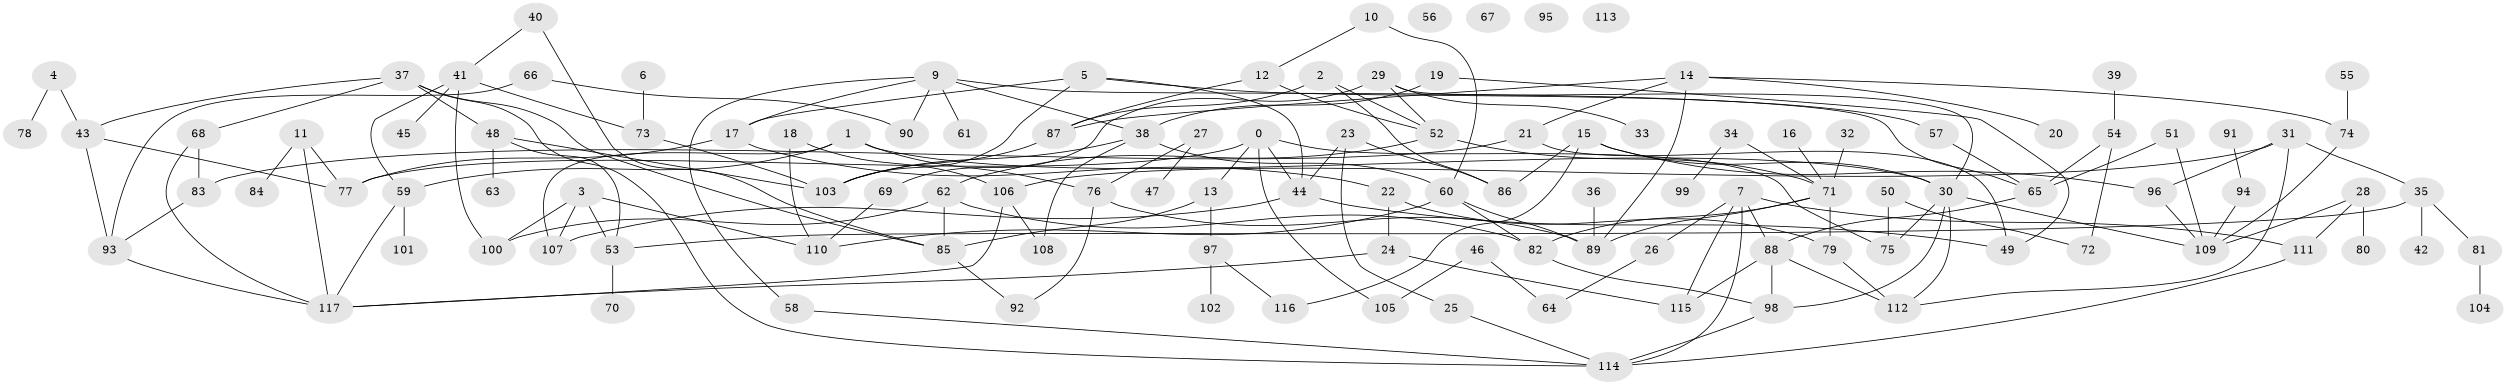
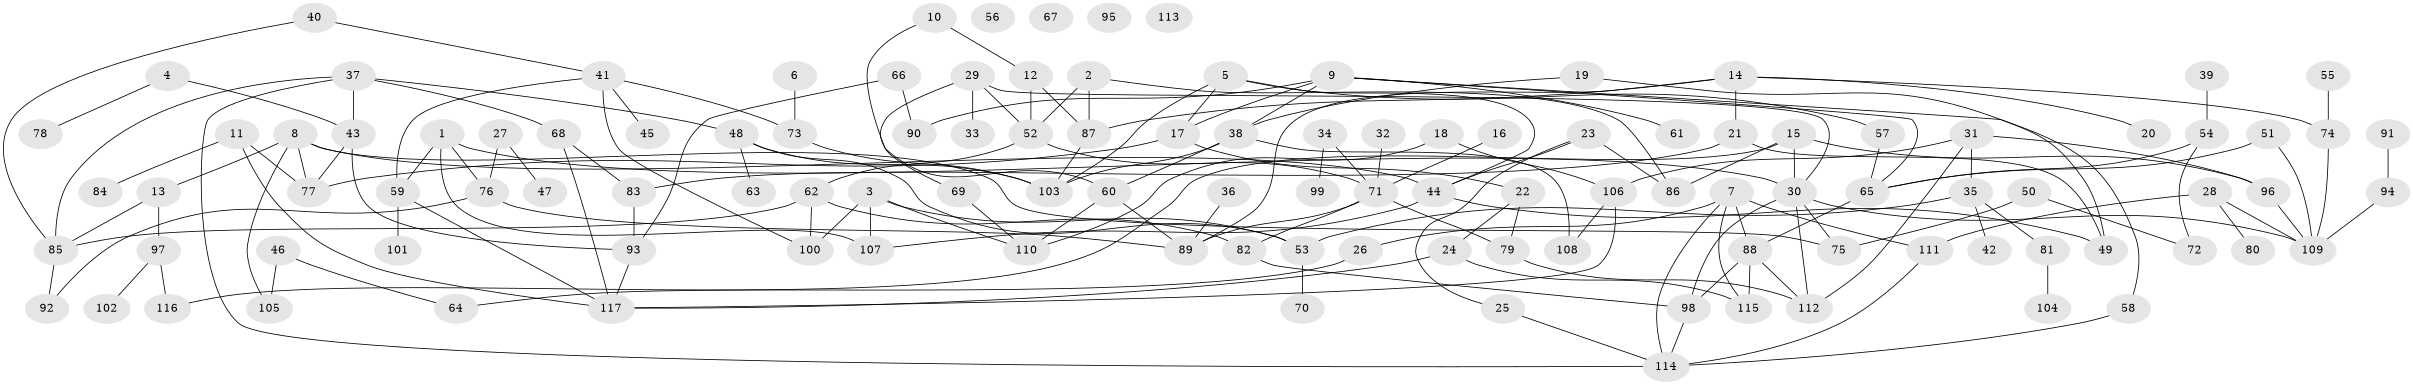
node "0": label "0" -> "8"
edge "60" -- "82": removed
